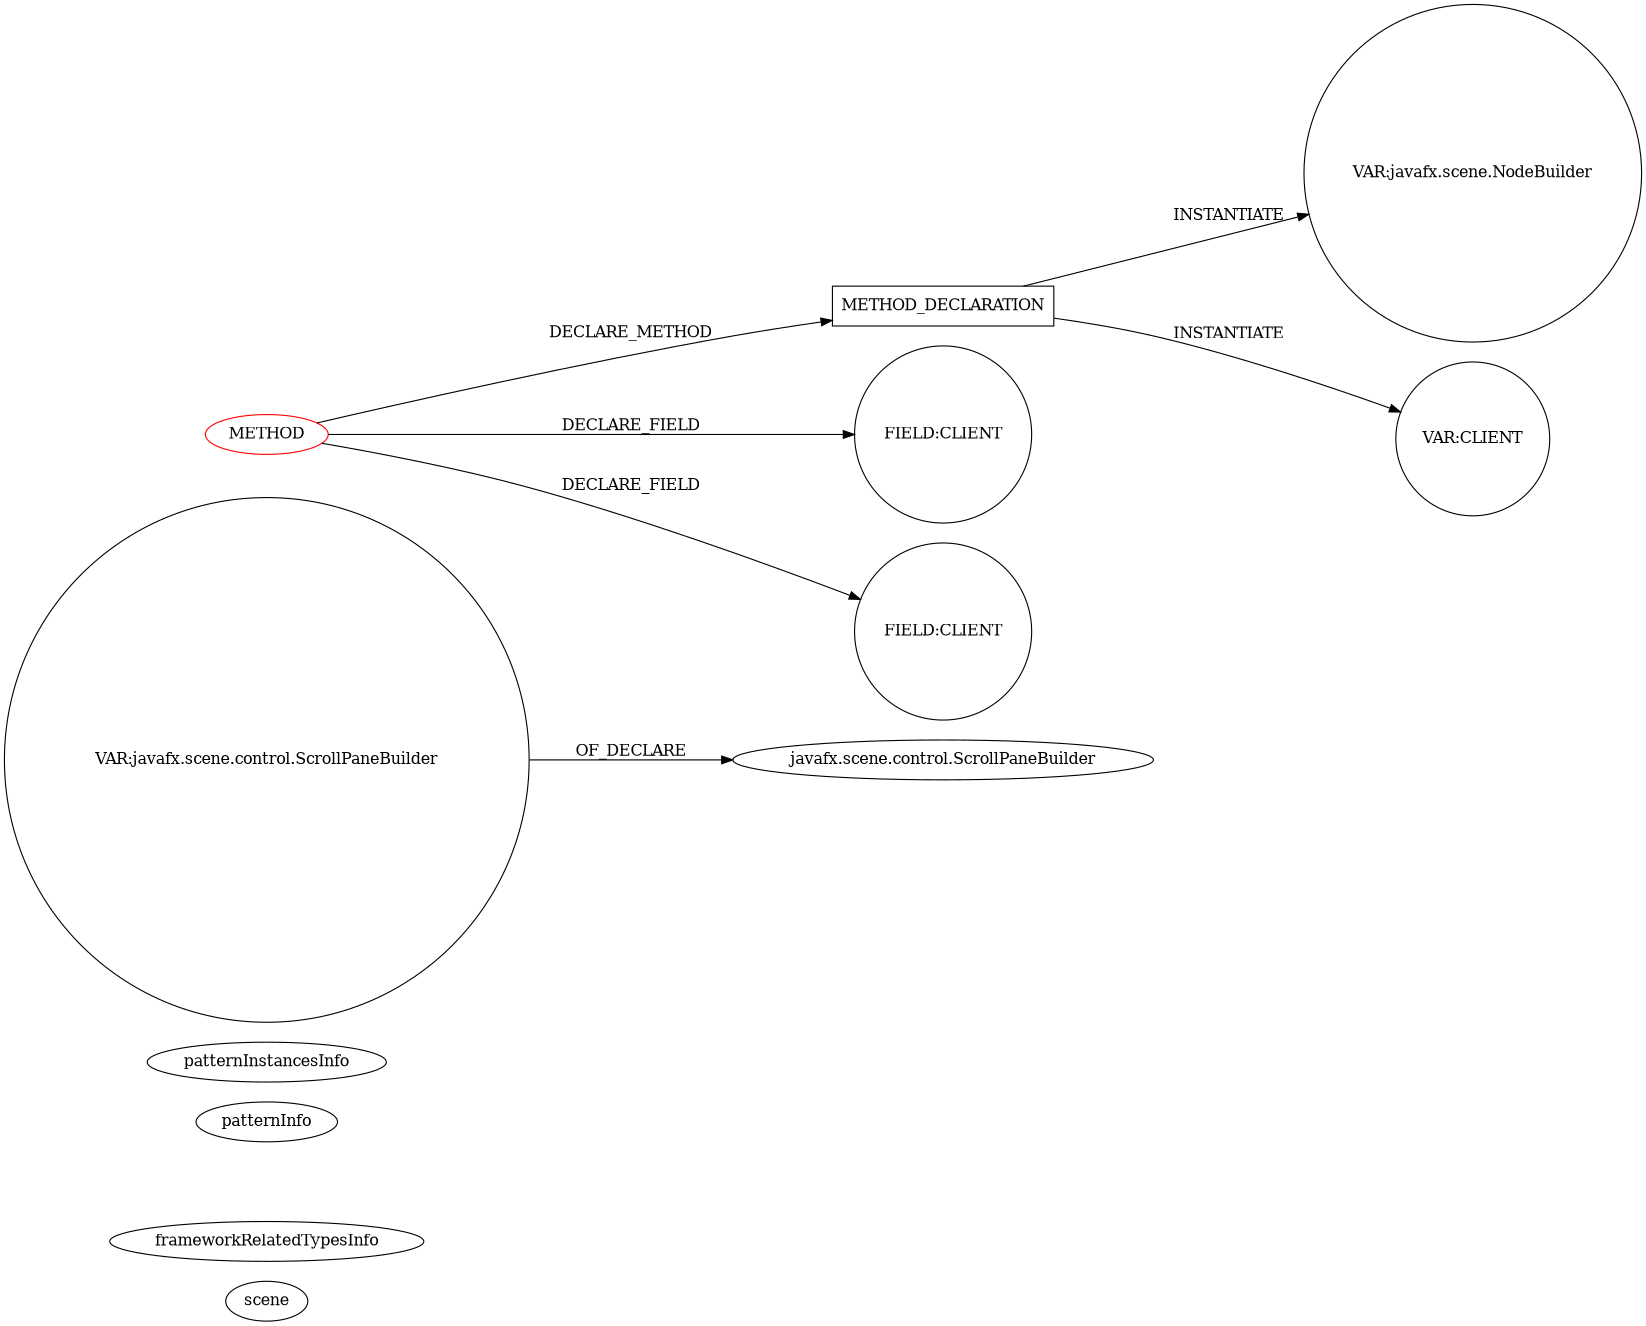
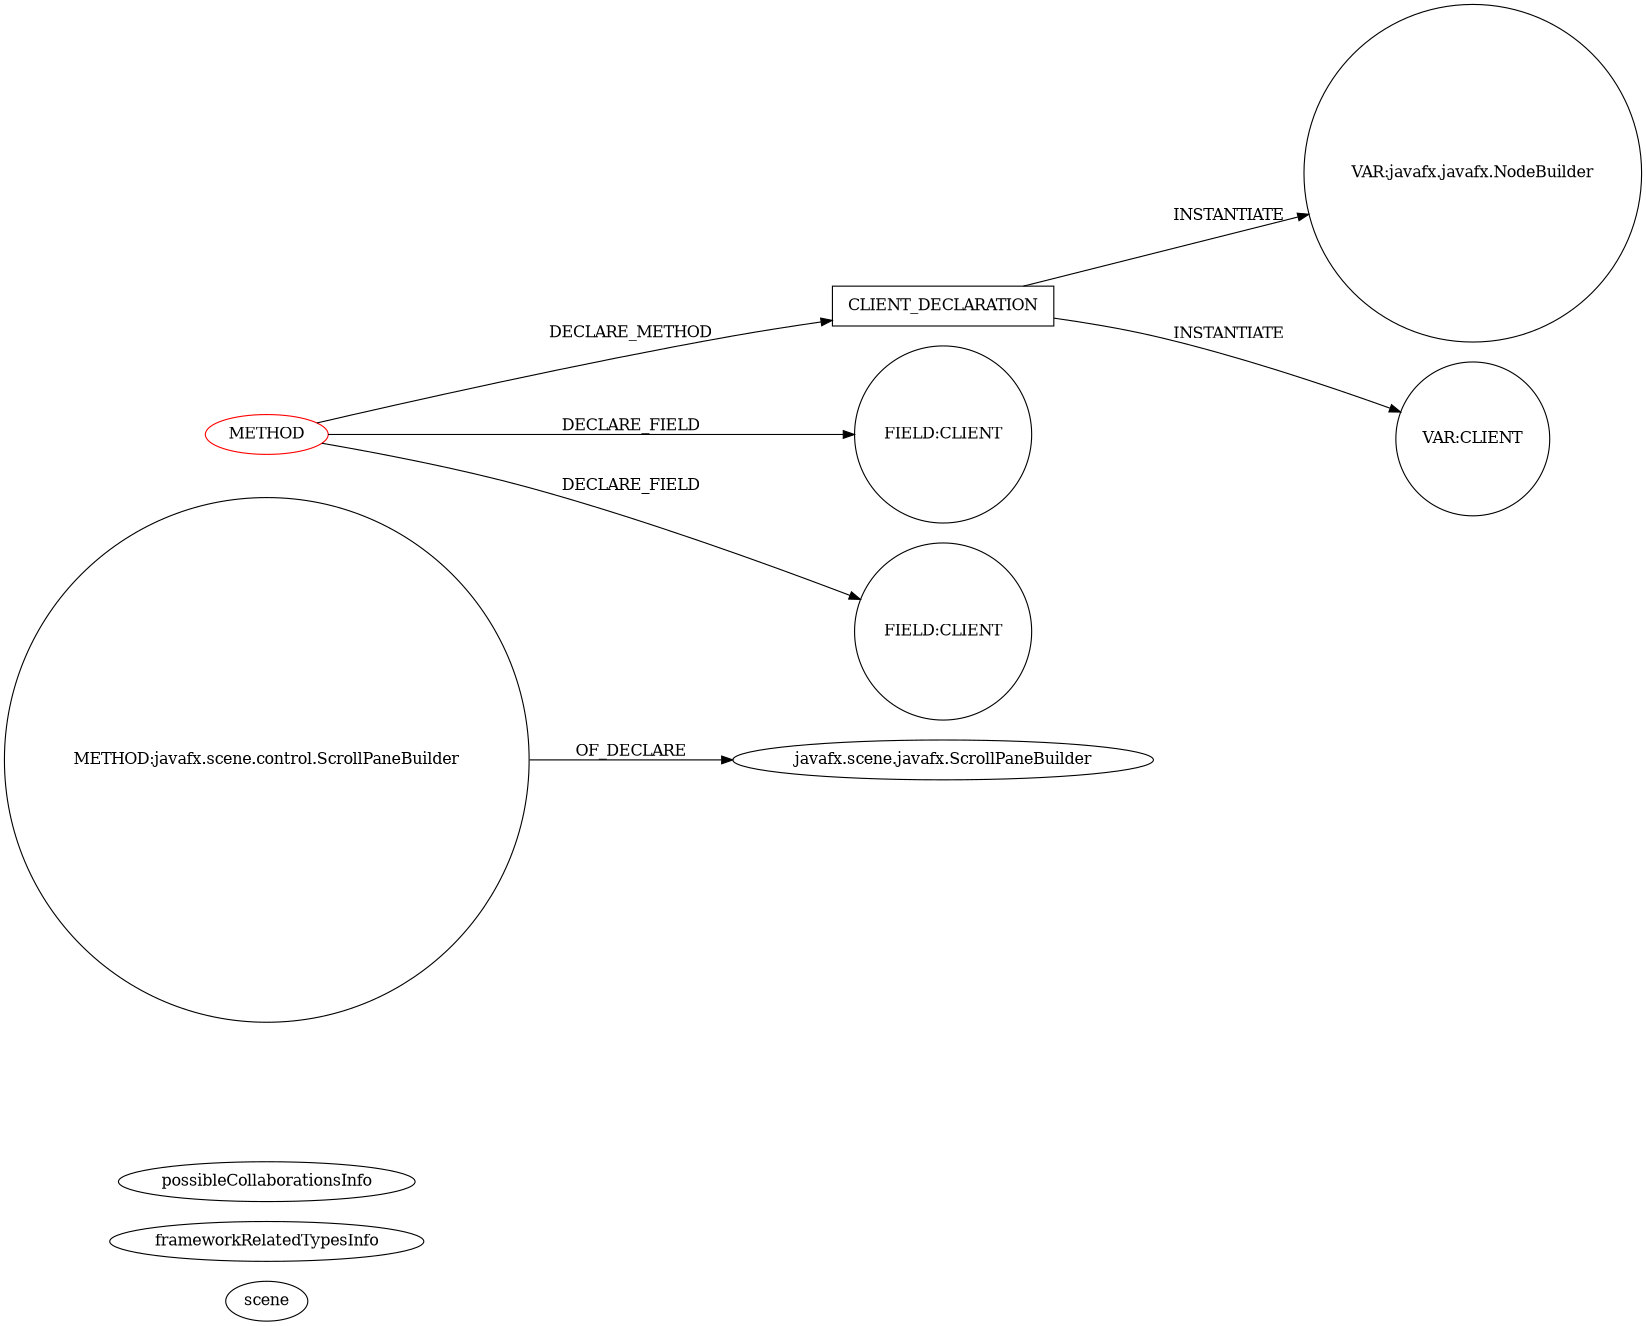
node "VAR:javafx.scene.NodeBuilder": label "VAR:javafx.scene.NodeBuilder" -> "VAR:javafx.javafx.NodeBuilder"
node "METHOD_DECLARATION": label "METHOD_DECLARATION" -> "CLIENT_DECLARATION"
node "VAR:javafx.scene.control.ScrollPaneBuilder": label "VAR:javafx.scene.control.ScrollPaneBuilder" -> "METHOD:javafx.scene.control.ScrollPaneBuilder"
node "javafx.scene.control.ScrollPaneBuilder": label "javafx.scene.control.ScrollPaneBuilder" -> "javafx.scene.javafx.ScrollPaneBuilder"
node "patternInstancesInfo": removed
node "patternInfo": removed
node "possibleCollaborationsInfo": added
